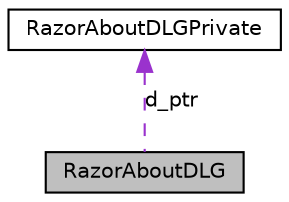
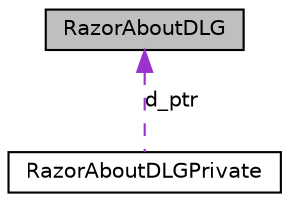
edge "RazorAboutDLG" -> "RazorAboutDLGPrivate": reversed
